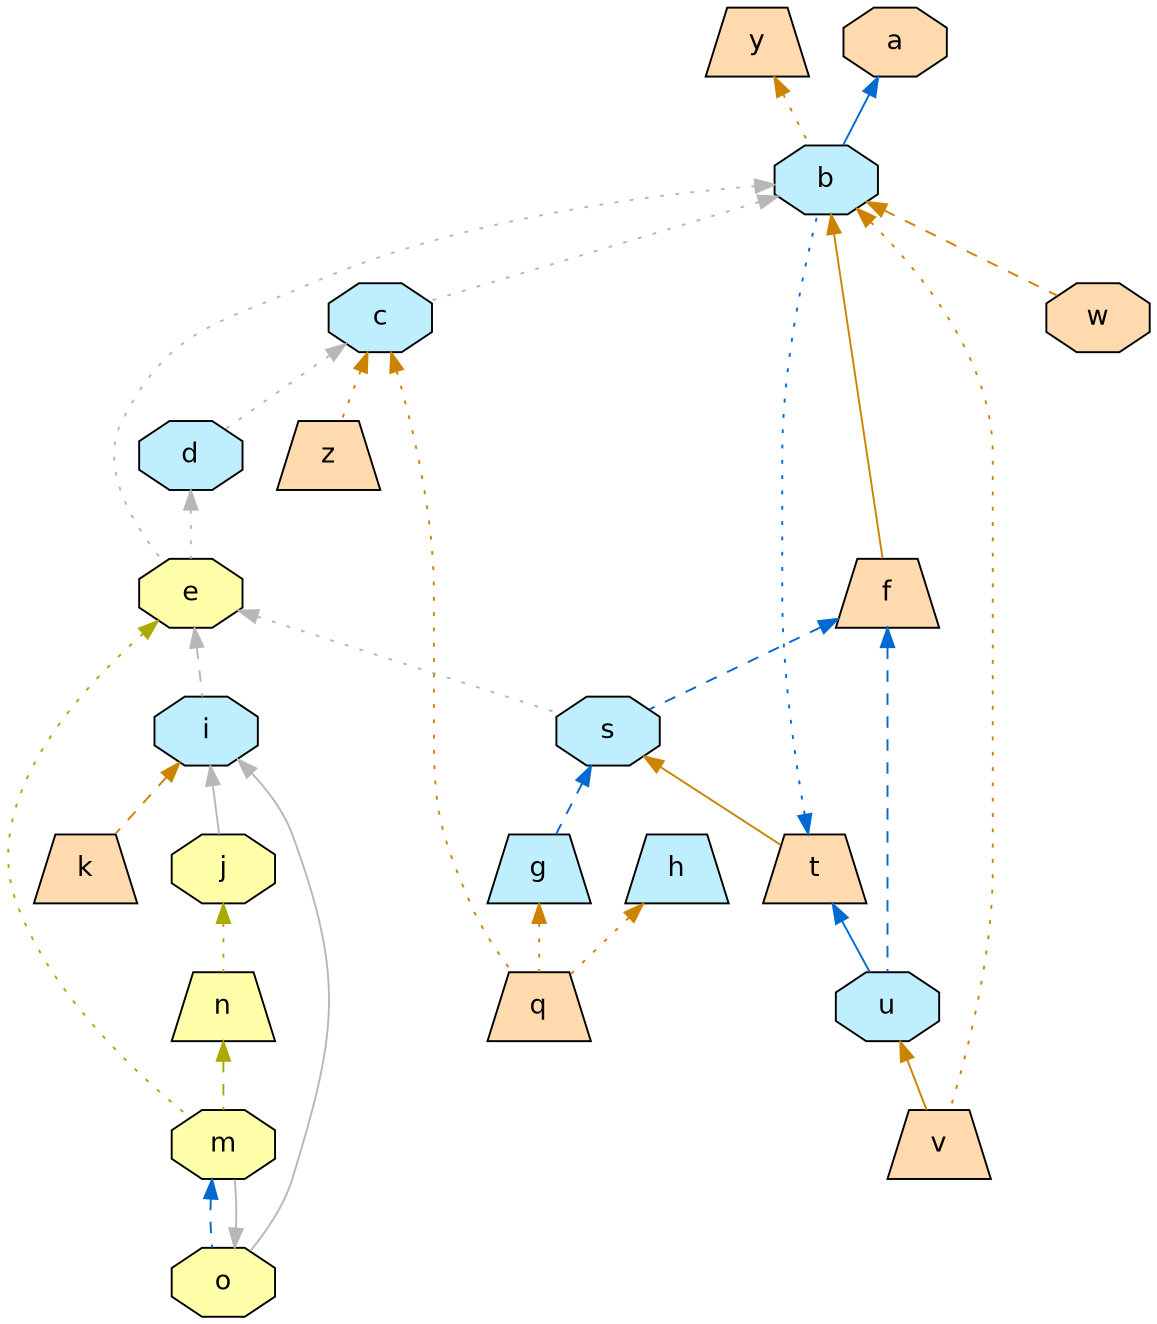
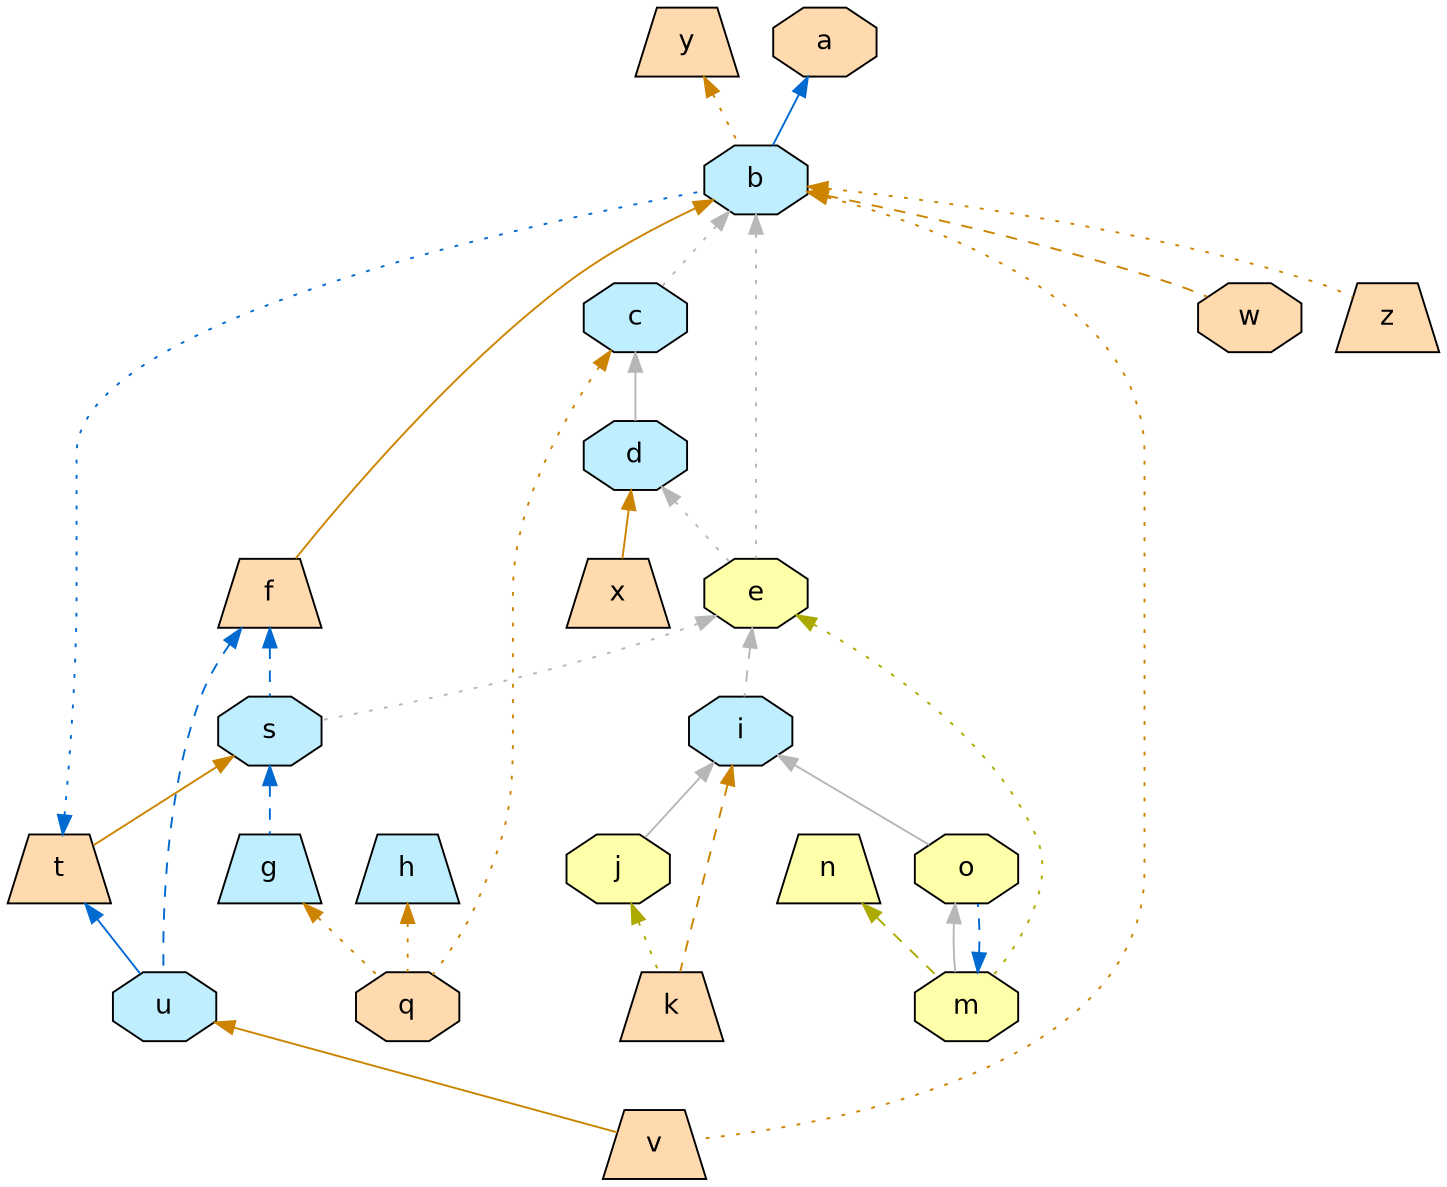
edge "d" -> "c": style dotted -> solid
edge "z" -> "c": now "z" -> "b"
node "x": added
edge "n" -> "j": now "k" -> "j"
node "q": shape trapezium -> octagon
